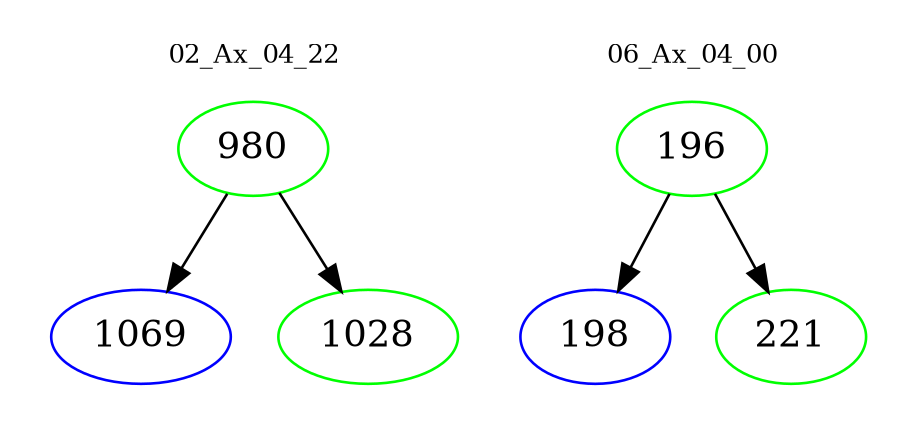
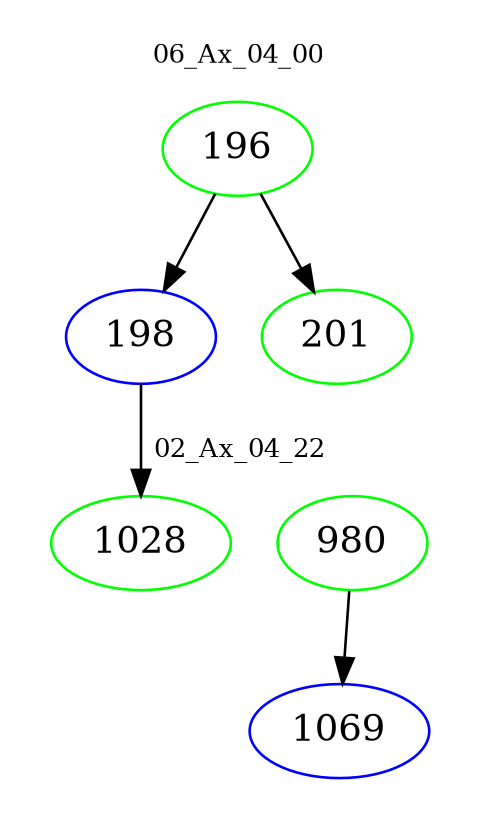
edge "980" -> "1028": now "198" -> "1028"
node "221": label "221" -> "201"
